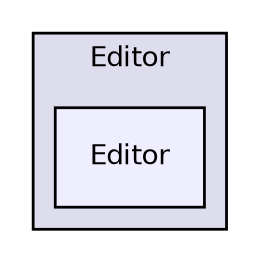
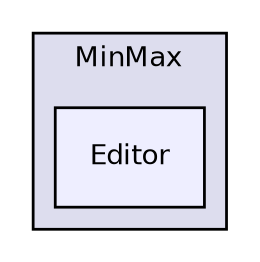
cluster "Editor": label "Editor" -> "MinMax"
